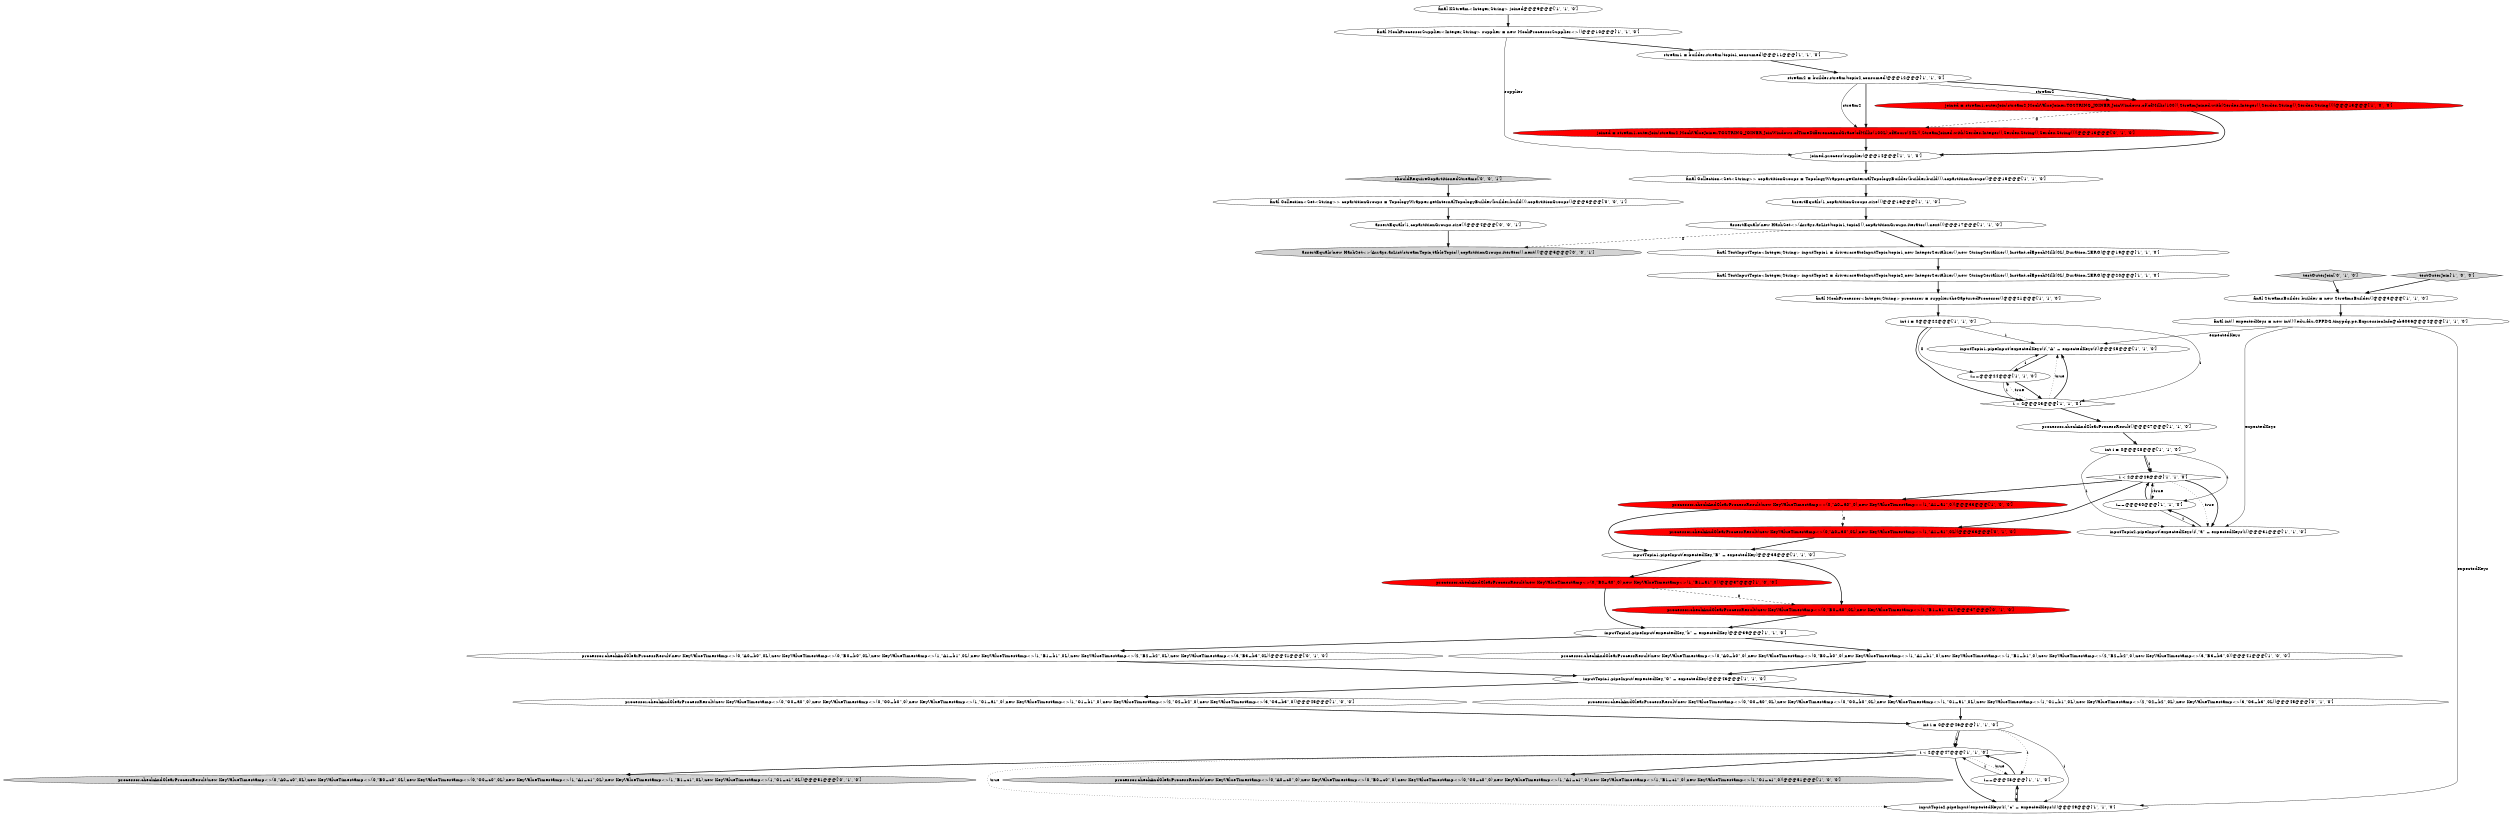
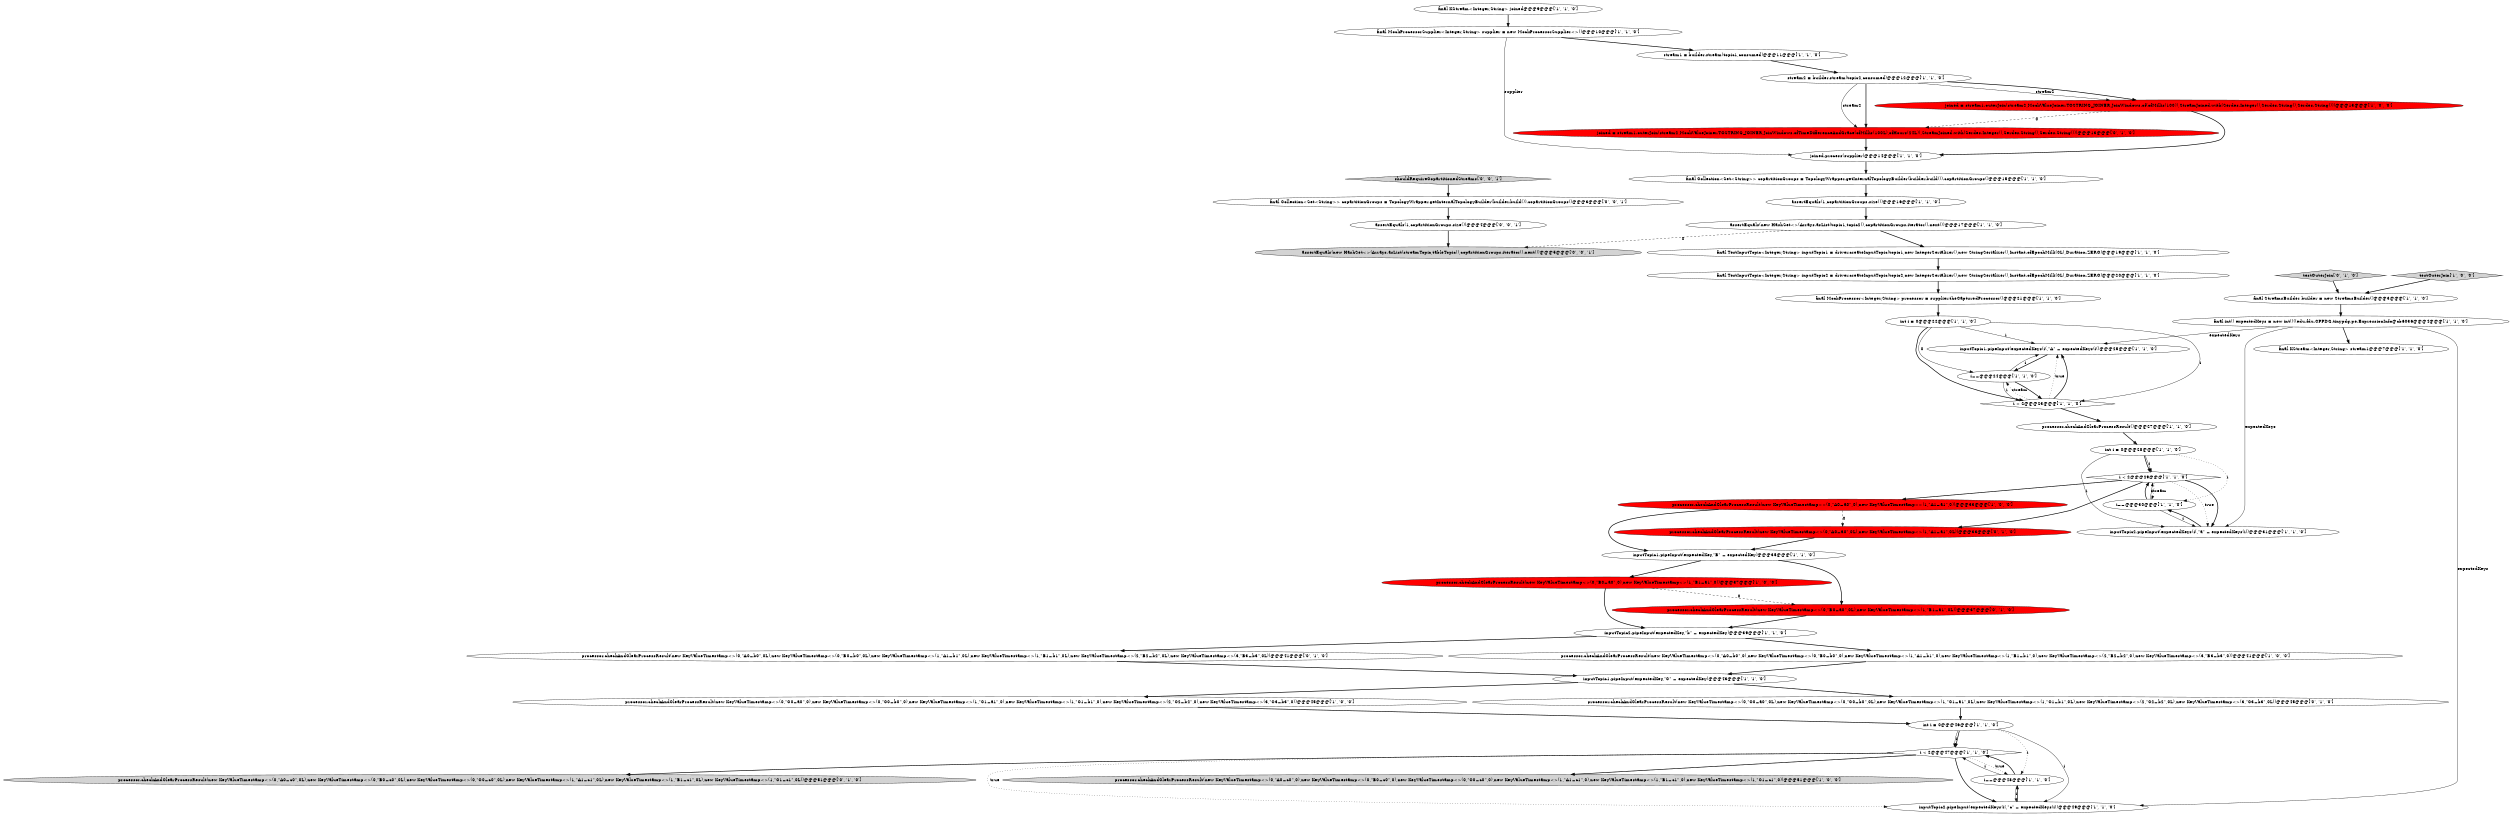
node "final KStream<Integer,String> stream1@@@7@@@['1', '1', '0']": added
edge "i < 2@@@23@@@['1', '1', '0']" -> "i++@@@24@@@['1', '1', '0']": label "true" -> "stream"
edge "int i = 0@@@28@@@['1', '1', '0']" -> "i++@@@30@@@['1', '1', '0']": style solid -> dotted
edge "i < 2@@@29@@@['1', '1', '0']" -> "i++@@@30@@@['1', '1', '0']": label "true" -> "stream"
